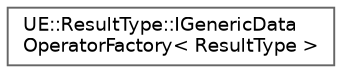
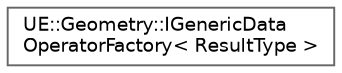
node "UE::ResultType::IGenericData OperatorFactory< ResultType >": label "UE::ResultType::IGenericData OperatorFactory< ResultType >" -> "UE::Geometry::IGenericData OperatorFactory< ResultType >"
